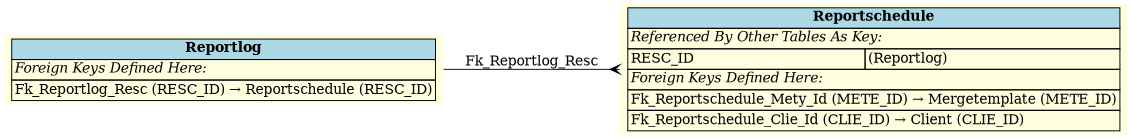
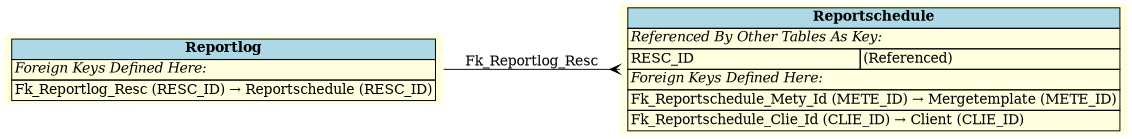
node "Reportschedule": text "(Reportlog)" -> "(Referenced)"
